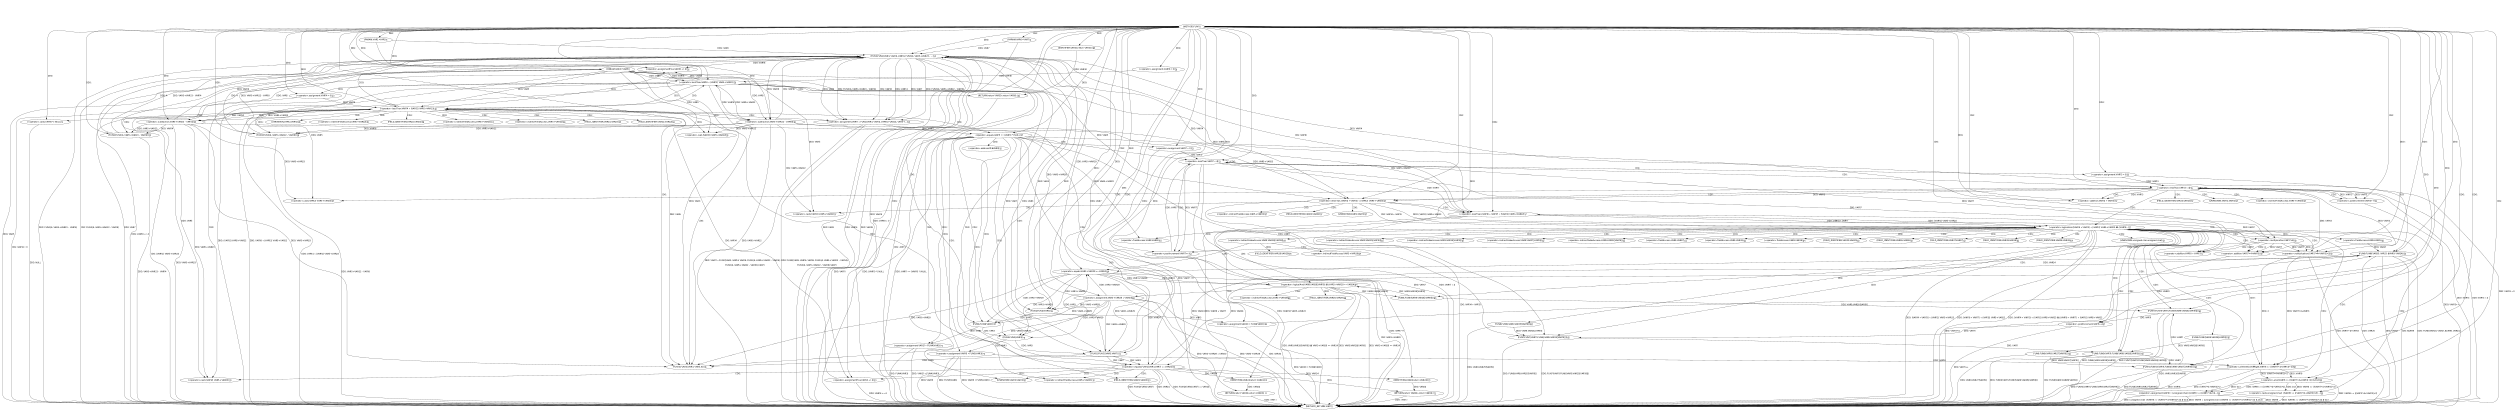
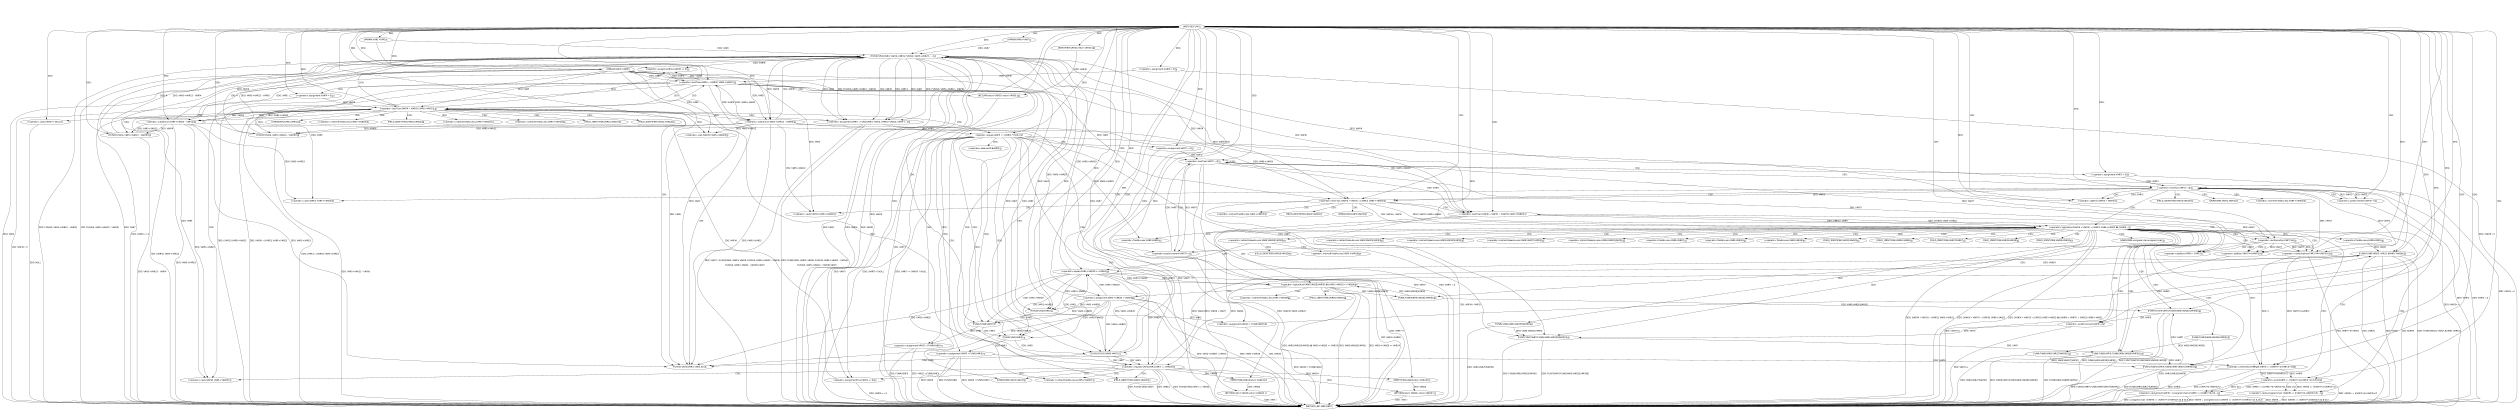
edge "(PARAM,VAR6 *VAR7)" -> "(METHOD_RETURN,VAR1)": now "(<operator>.assignment,VAR18 = 0)" -> "(METHOD_RETURN,VAR1)"
